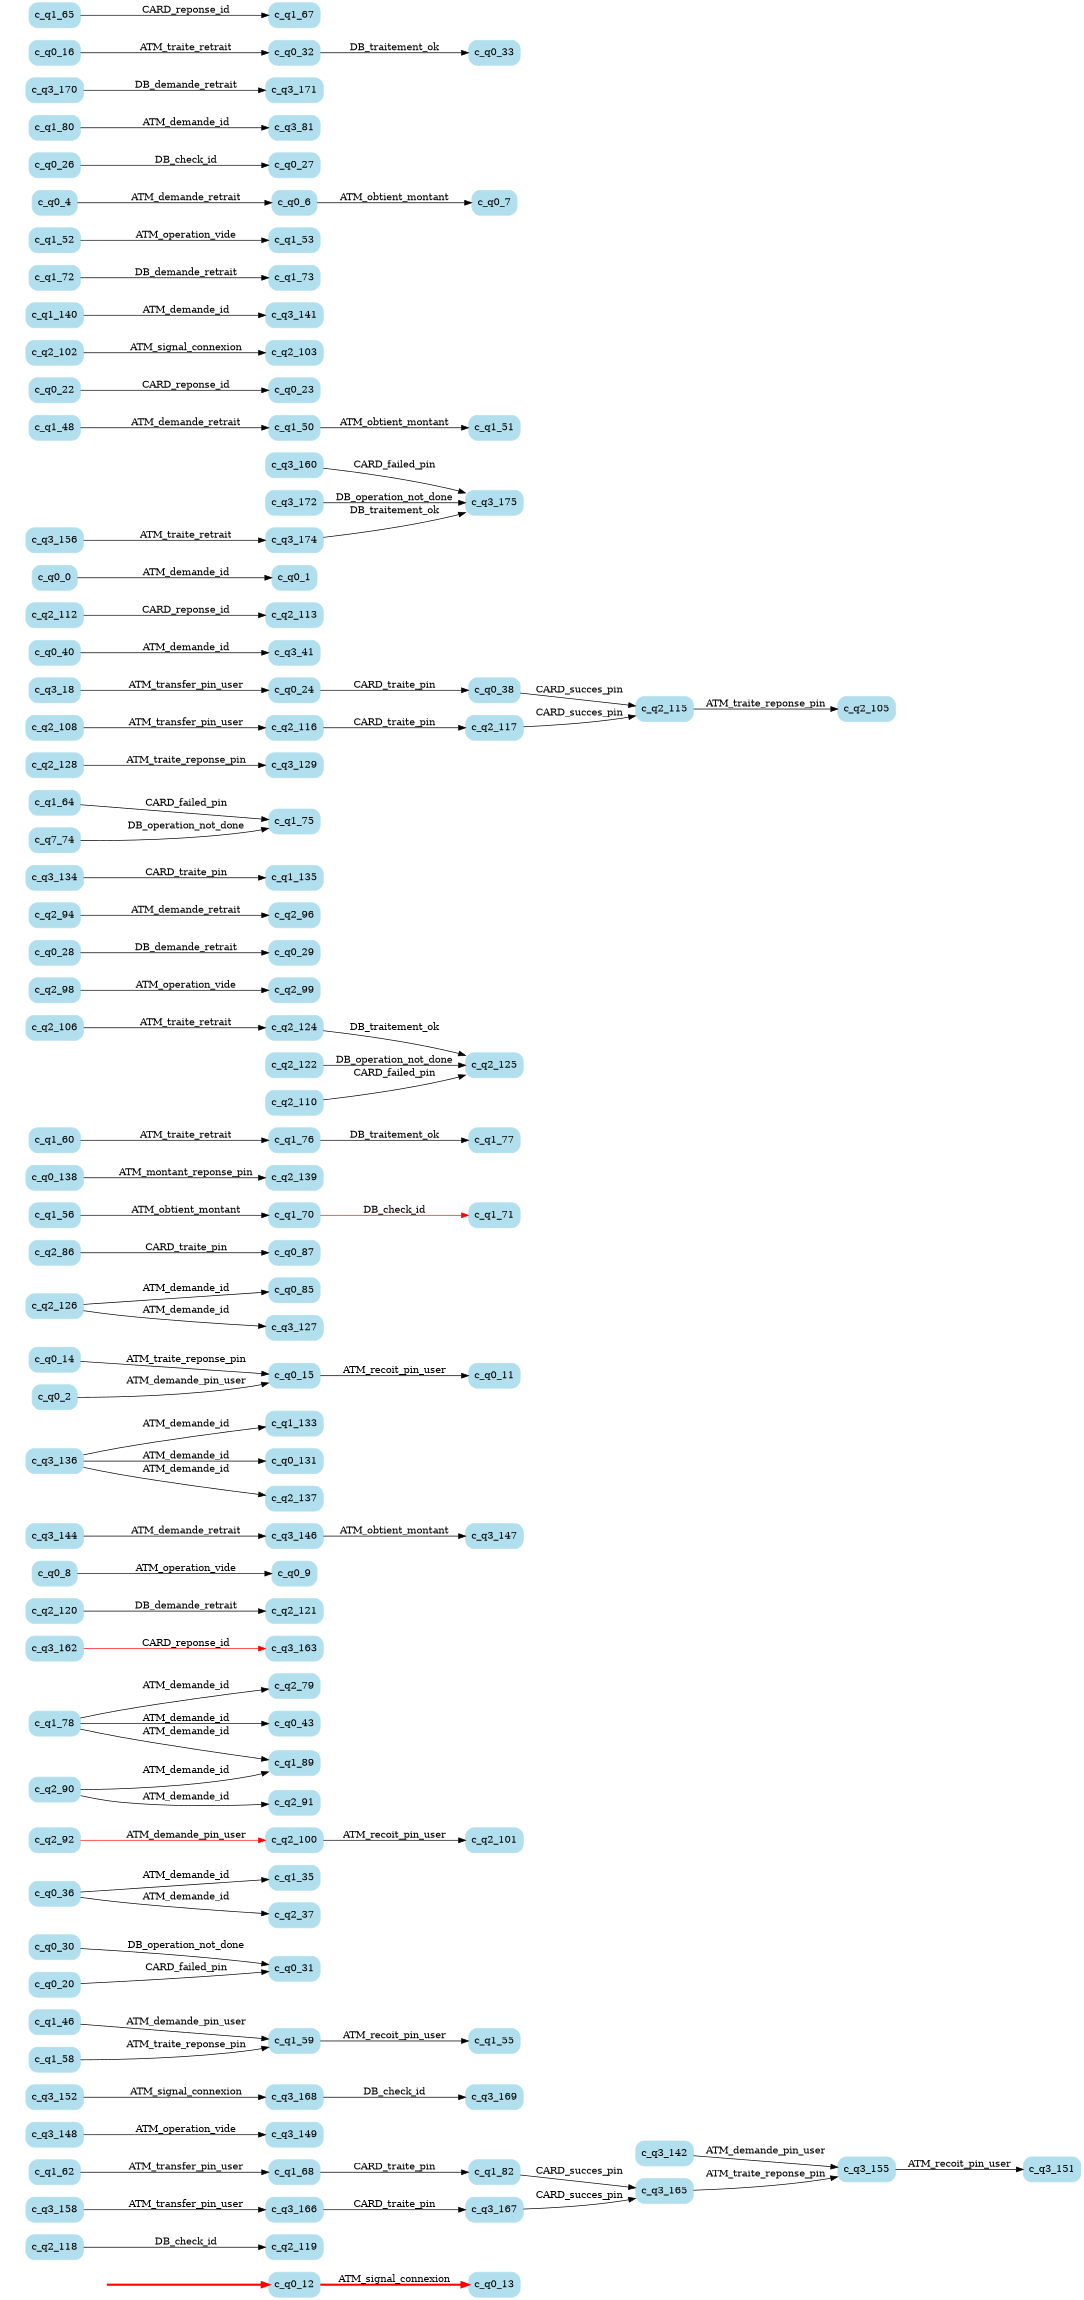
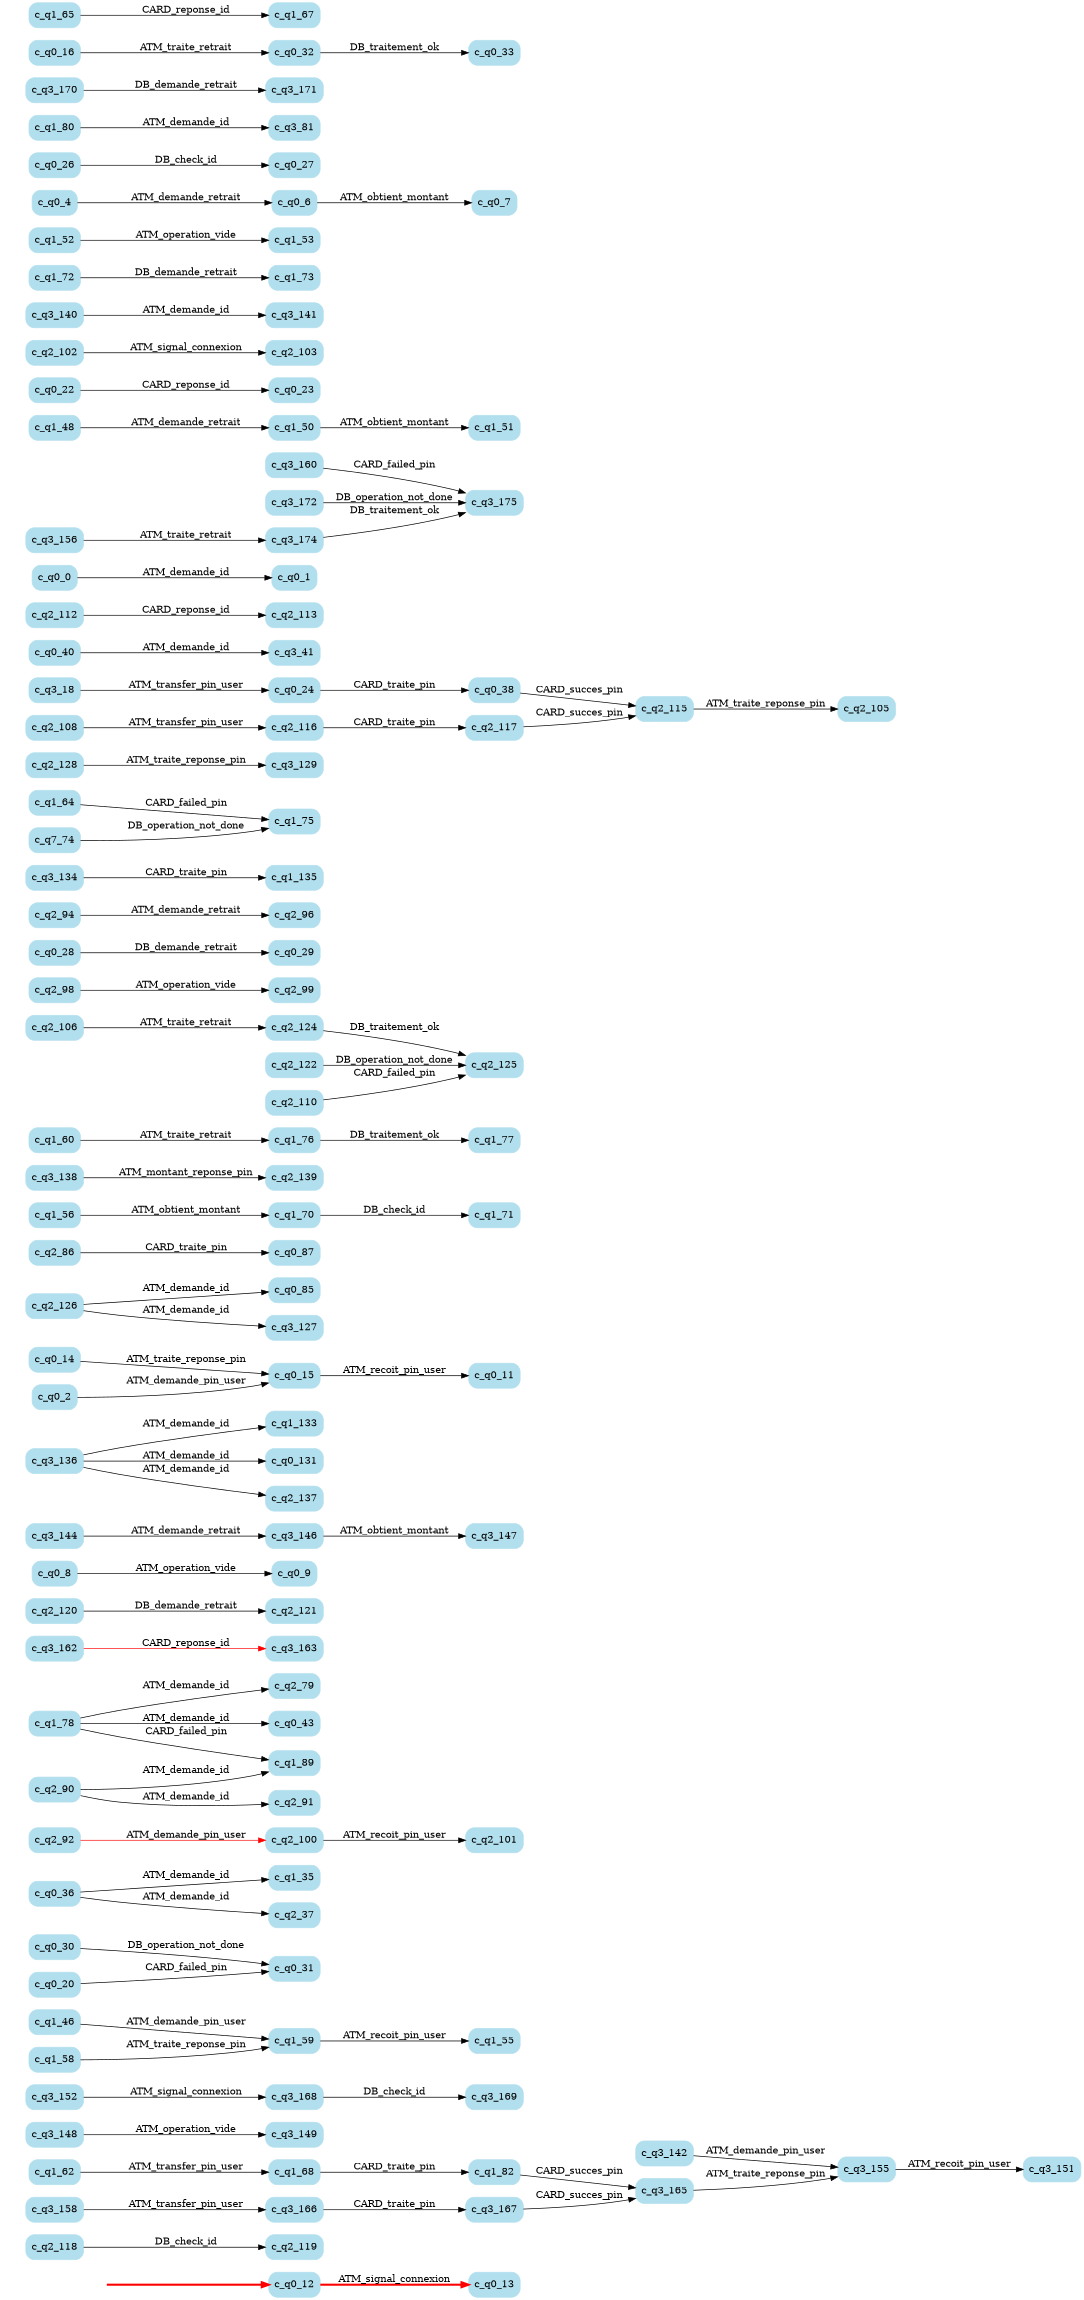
node "c_q1_140": label "c_q1_140" -> "c_q3_140"
node "c_q0_138": label "c_q0_138" -> "c_q3_138"
edge "c_q1_70" -> "c_q1_71": color red -> black
edge "c_q1_78" -> "c_q1_89": label "ATM_demande_id" -> "CARD_failed_pin"
